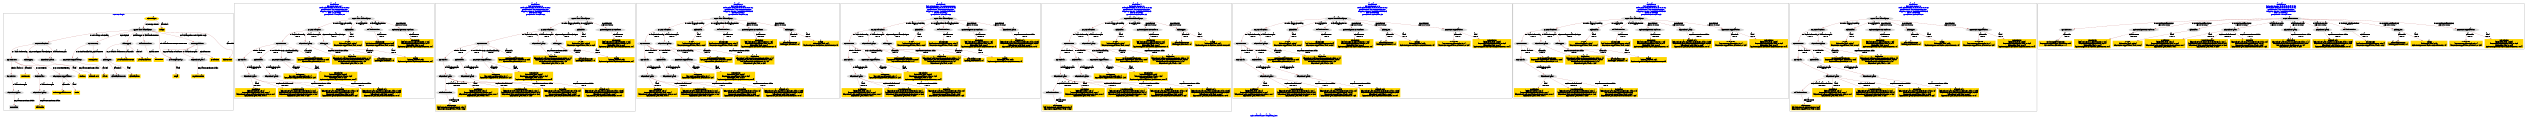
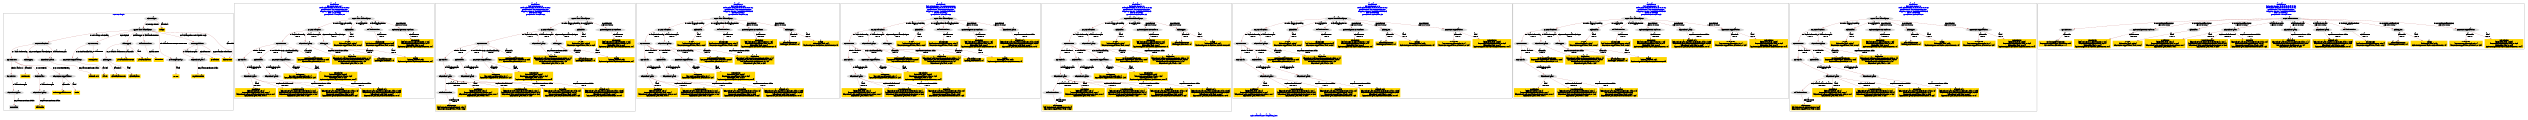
node "E38_Image1": fillcolor gold -> lightgray
edge "E8_Acquisition1" -> "E40_Legal_Body1": now "E8_Acquisition1" -> "Object_URI"
edge "E21_Person2" -> "Description": label "P3_has_note" -> "P1_has_note"
edge "E55_Type3" -> "Subclassification": label "carried" -> "label"
node "Medium": removed
node "Classification_URI": fillcolor lightgray -> gold
node "Legal": label "Legal" -> "Owner"
